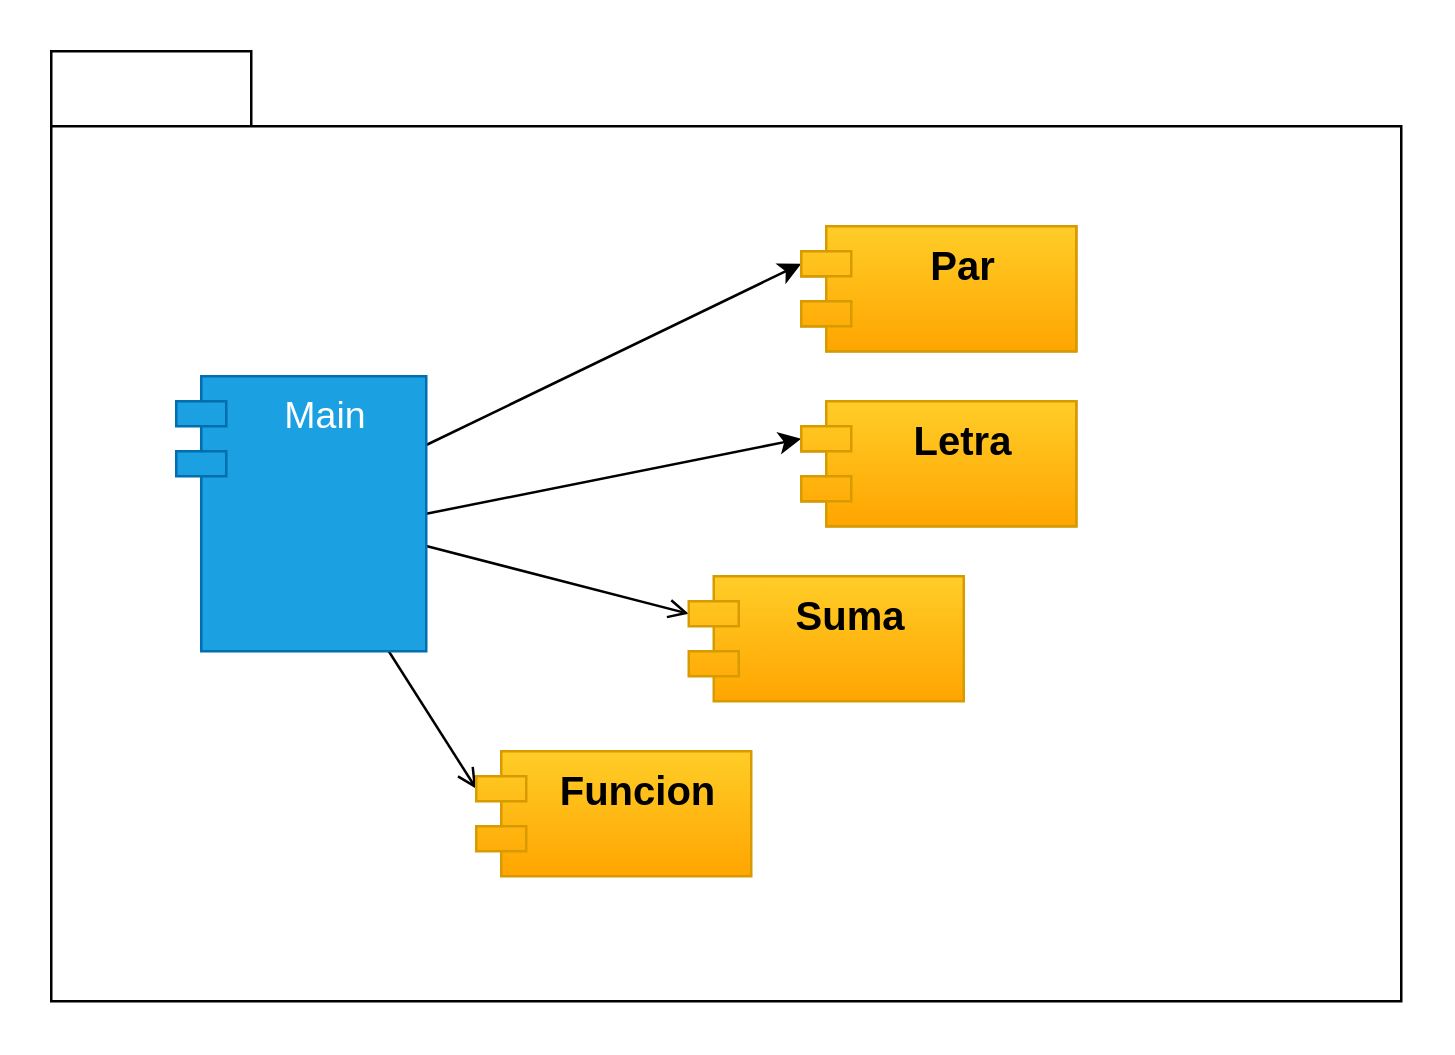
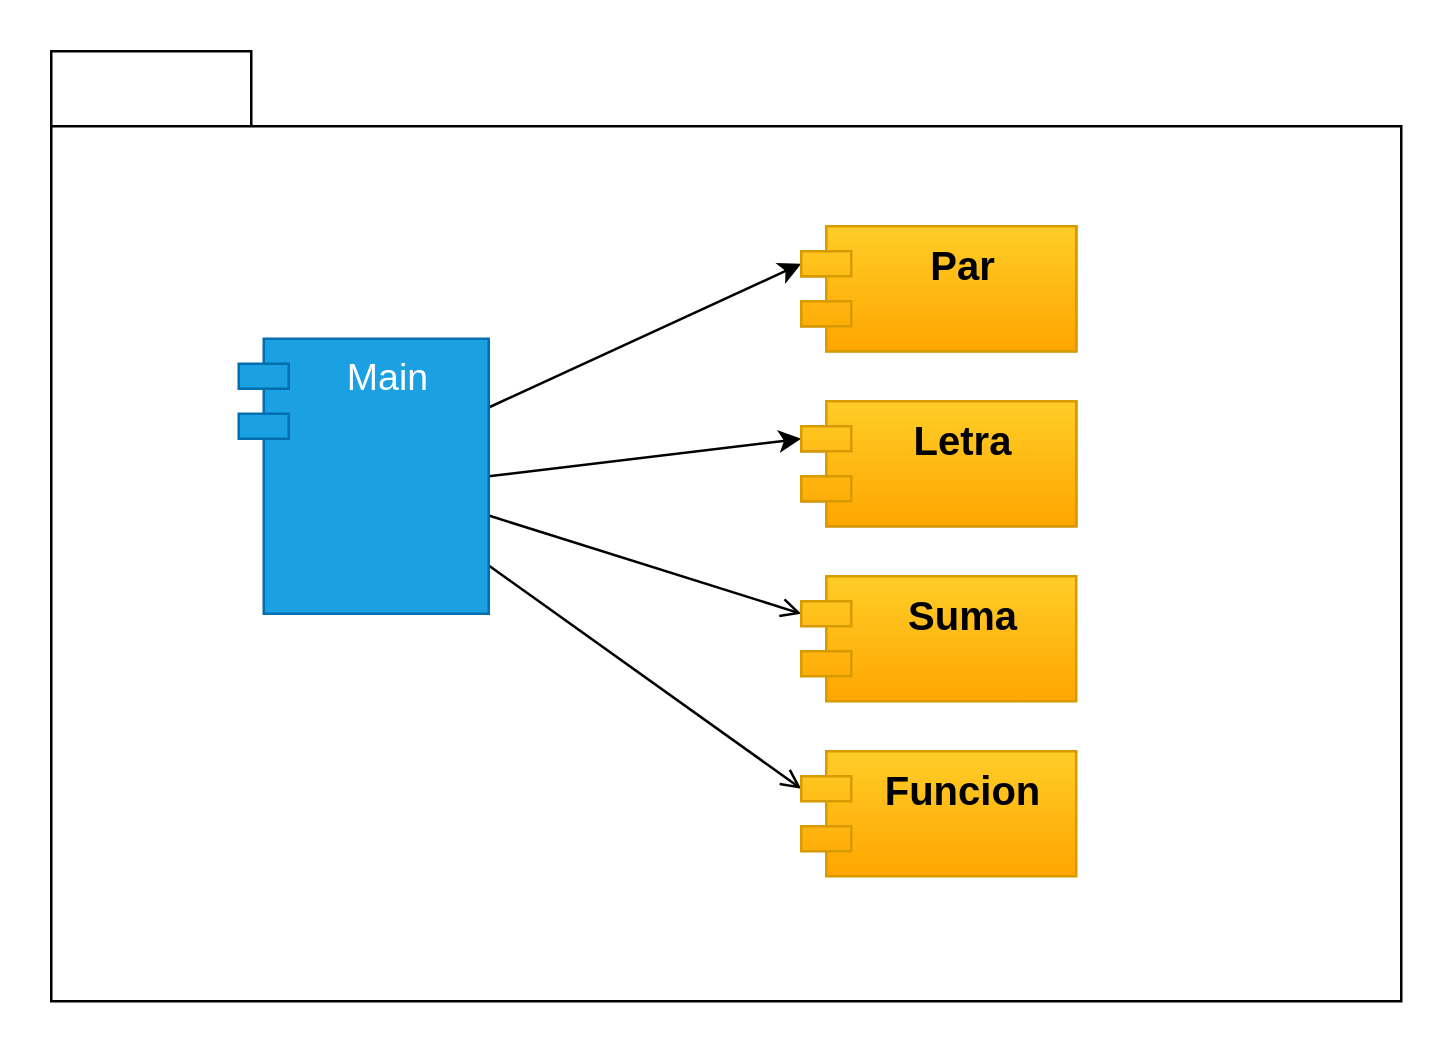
node "Main": moved (301, 514) -> (364, 476)
node "Suma": moved (826, 639) -> (939, 639)
node "Funcion": moved (614, 814) -> (939, 814)
